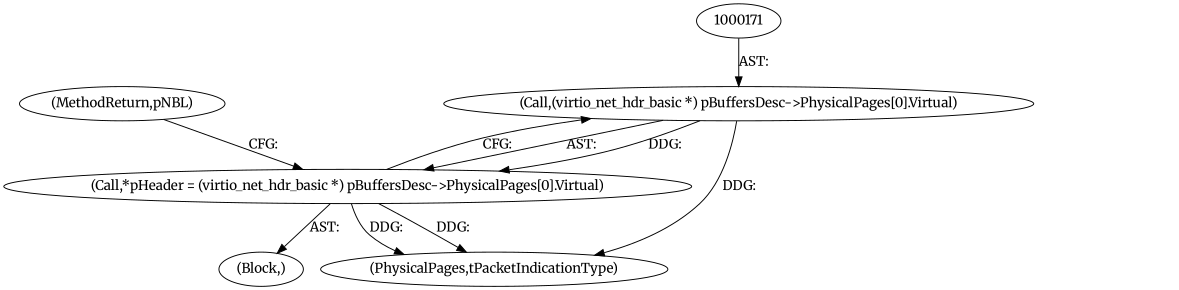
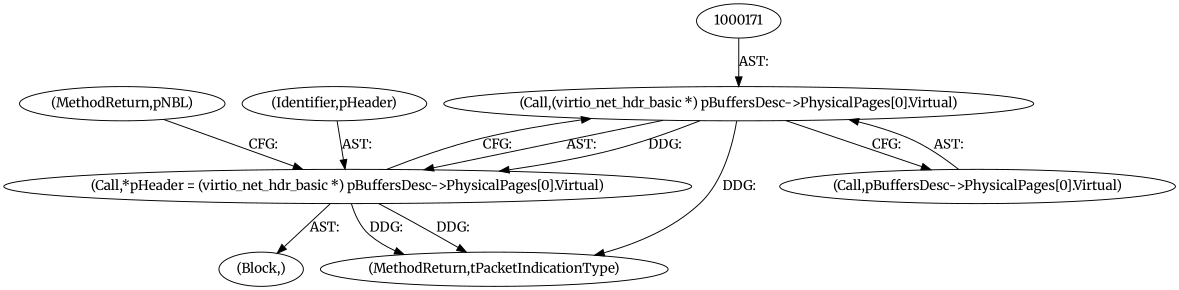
node "(Identifier,pHeader)": added
node "(Call,pBuffersDesc->PhysicalPages[0].Virtual)": added
node "(PhysicalPages,tPacketIndicationType)": label "(PhysicalPages,tPacketIndicationType)" -> "(MethodReturn,tPacketIndicationType)"
